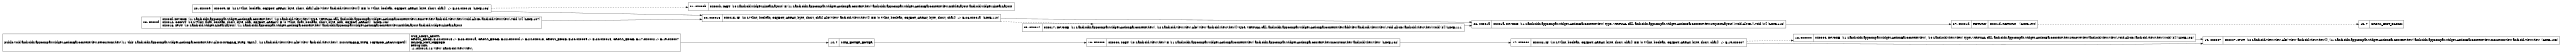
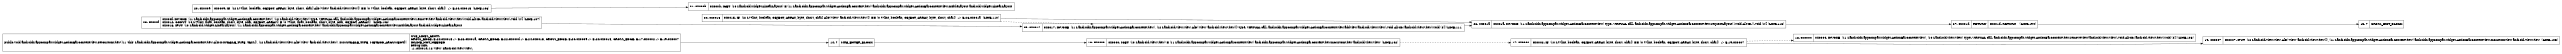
edge "20: 0x0009" -> "21: 0x000b": style dashed -> solid
edge "20: 0x0009" -> "24: 0x0015": removed
edge "23: 0x000f" -> "24: 0x0015": now "23: 0x000f" -> "25: 0x0017"
edge "27: 0x001d" -> "15: ?": style dashed -> solid
edge "18: 0x0004" -> "19: 0x0007": removed
node "14: ?": text "MTH_ENTER_ENTER" -> "MTH_ENTER_BLOCK"
edge "16: 0x0000" -> "17: 0x0002": style solid -> dashed
